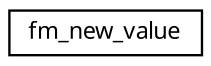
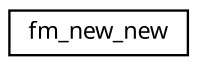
node "fm_new_value": label "fm_new_value" -> "fm_new_new"
